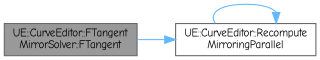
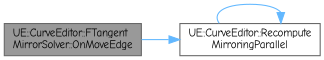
node "UE::CurveEditor::FTangent MirrorSolver::FTangent": label "UE::CurveEditor::FTangent MirrorSolver::FTangent" -> "UE::CurveEditor::FTangent MirrorSolver::OnMoveEdge"
